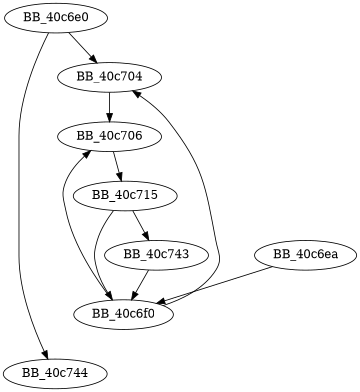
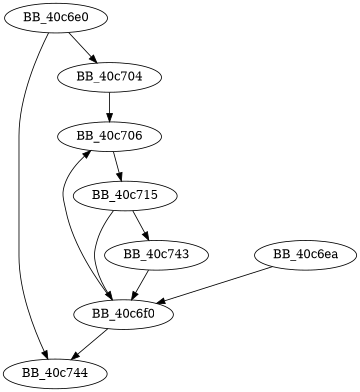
edge "BB_40c6f0" -> "BB_40c704": now "BB_40c6f0" -> "BB_40c744"
